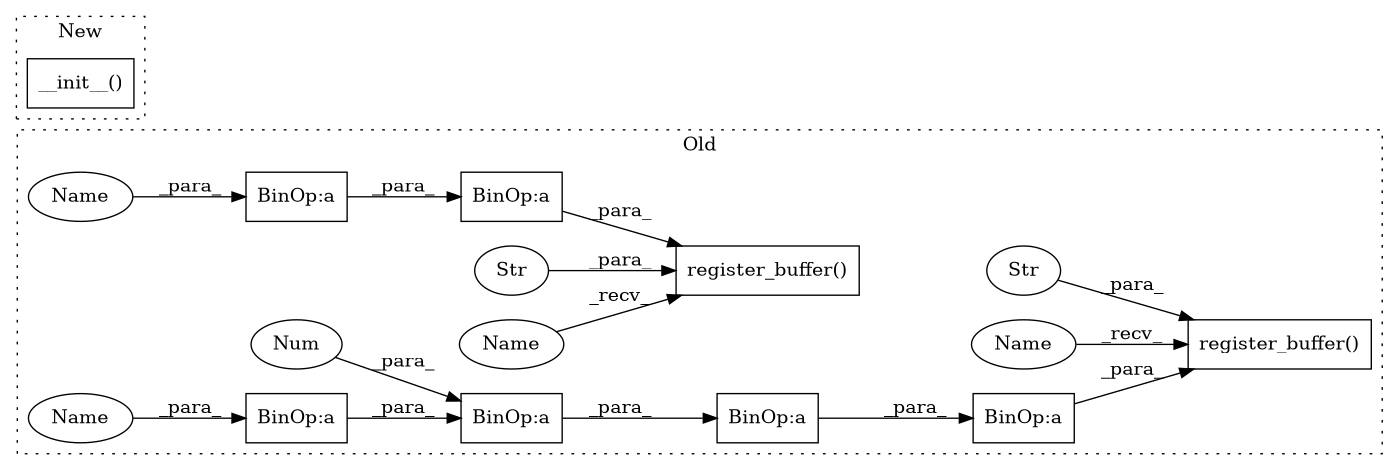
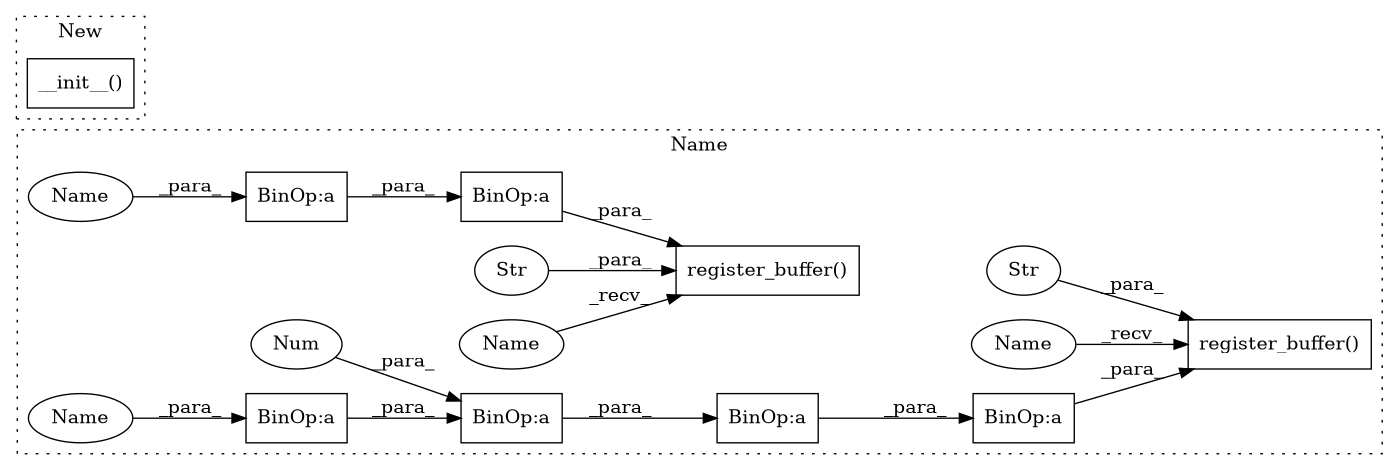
cluster "Old": label "Old" -> "Name"
